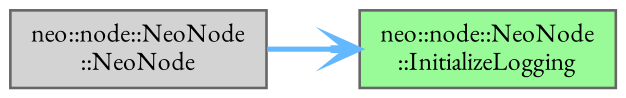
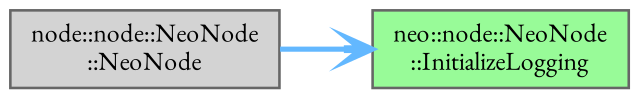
node "neo::node::NeoNode ::NeoNode": label "neo::node::NeoNode ::NeoNode" -> "node::node::NeoNode ::NeoNode"
